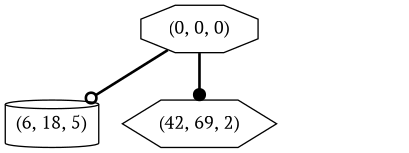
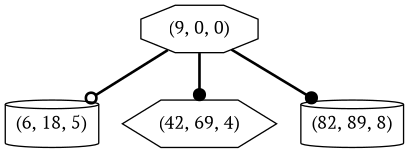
node "(0, 0, 0)": label "(0, 0, 0)" -> "(9, 0, 0)"
node "(42, 69, 2)": label "(42, 69, 2)" -> "(42, 69, 4)"
node "(82, 89, 8)": added
